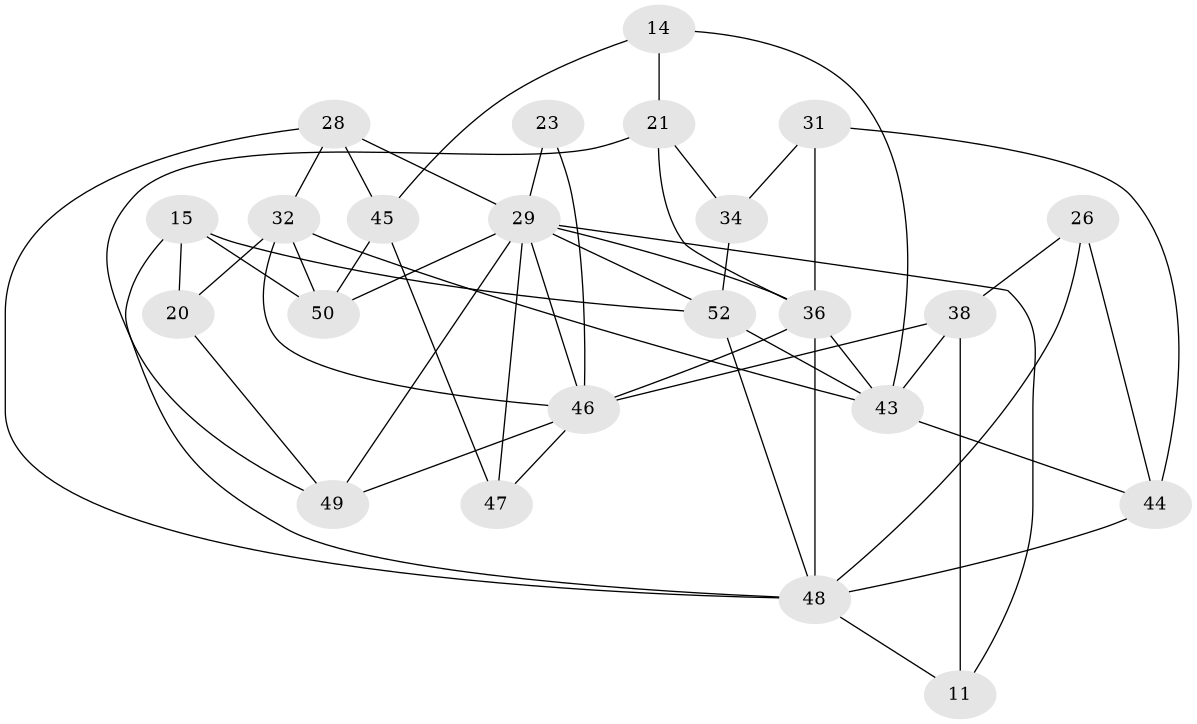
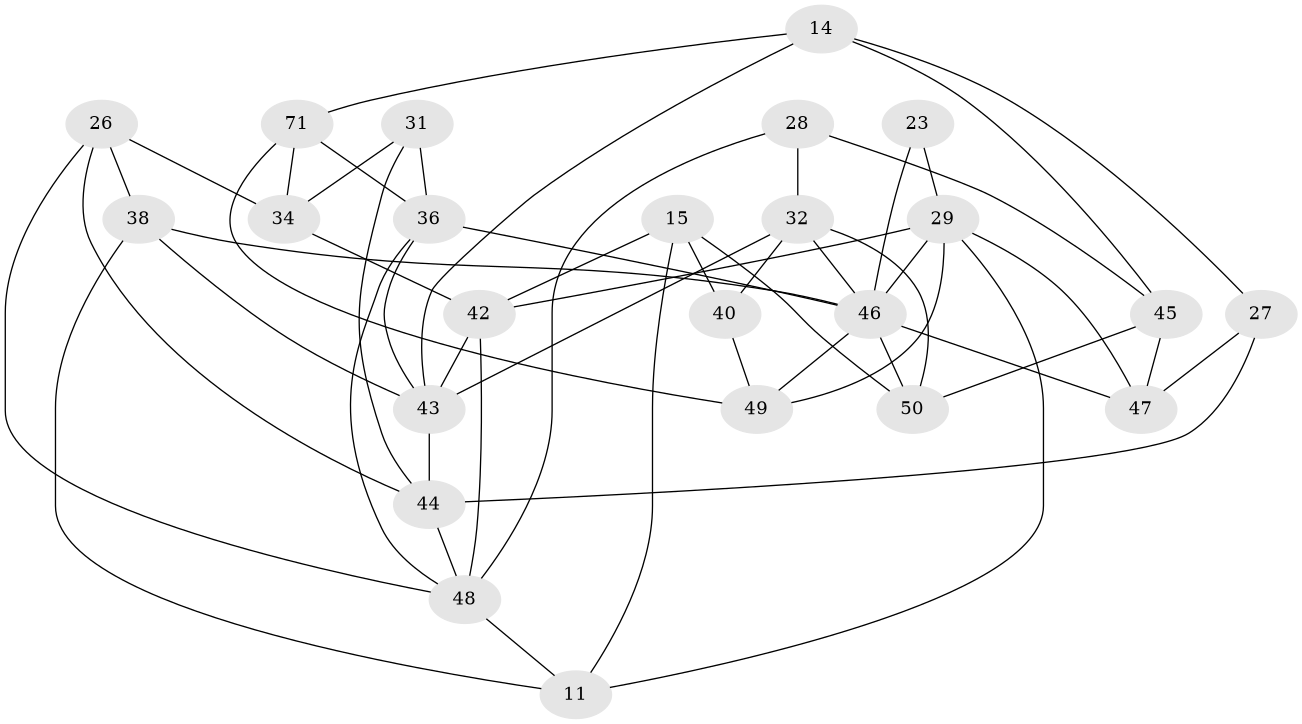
node "21": label "21" -> "71"
edge "26" -- "34": added
edge "28" -- "29": removed
edge "29" -- "36": removed
edge "29" -- "50": now "46" -- "50"
node "20": label "20" -> "40"
node "52": label "52" -> "42"
node "27": added
edge "15" -- "48": now "15" -- "11"
